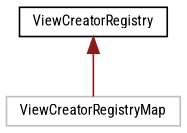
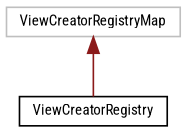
edge "ViewCreatorRegistryMap" -> "ViewCreatorRegistry": reversed
